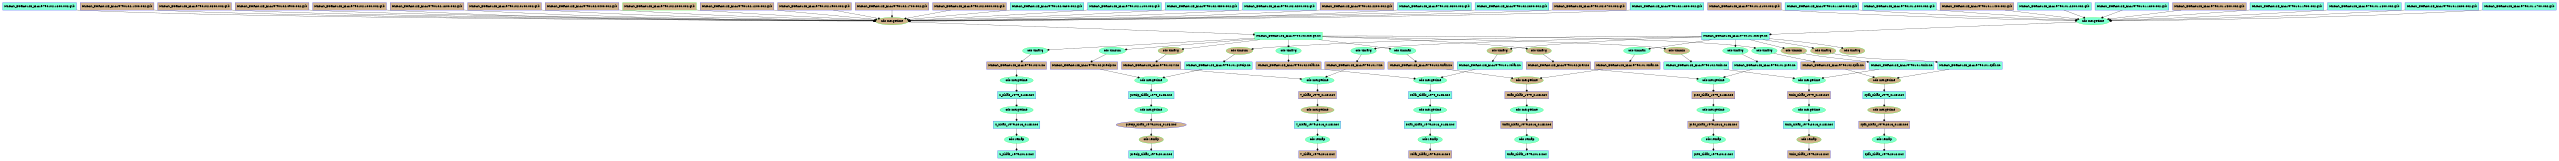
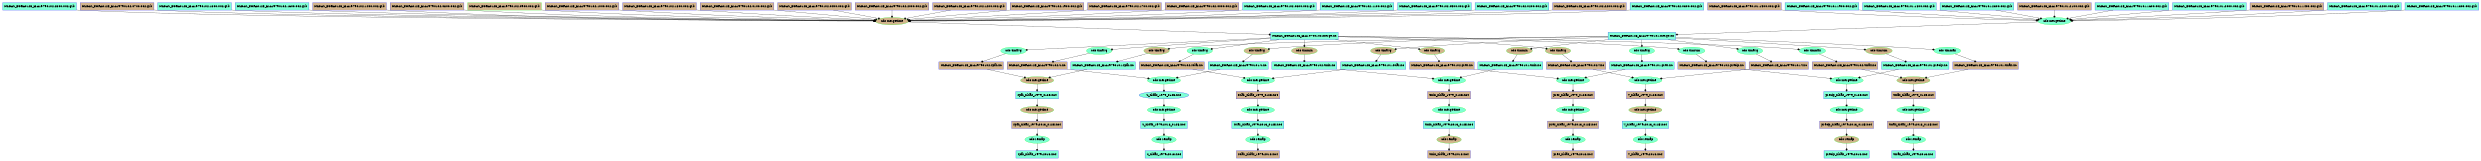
node "NLDAS_FORA0125_H.A19790102.0900.002.grb": color blue -> green
node "NLDAS_FORA0125_H.A19790102.2000.002.grb": color green -> blue
node "NLDAS_FORA0125_H.A19790101.1700.002.grb": removed
node "NLDAS_FORA0125_H.A19790102.merge.nc": color green -> blue
node "NLDAS_FORA0125_H.A19790101.u.nc": added
node "u_nldas_1979_0125.nc4": shape box -> ellipse
node "solar_nldas_1979_0125.nc4": fillcolor aquamarine -> tan
node "precip_nldas_1979-2013_0125.nc4": shape ellipse -> box
node "pres_nldas_1979-2013.nc4": fillcolor aquamarine -> tan
